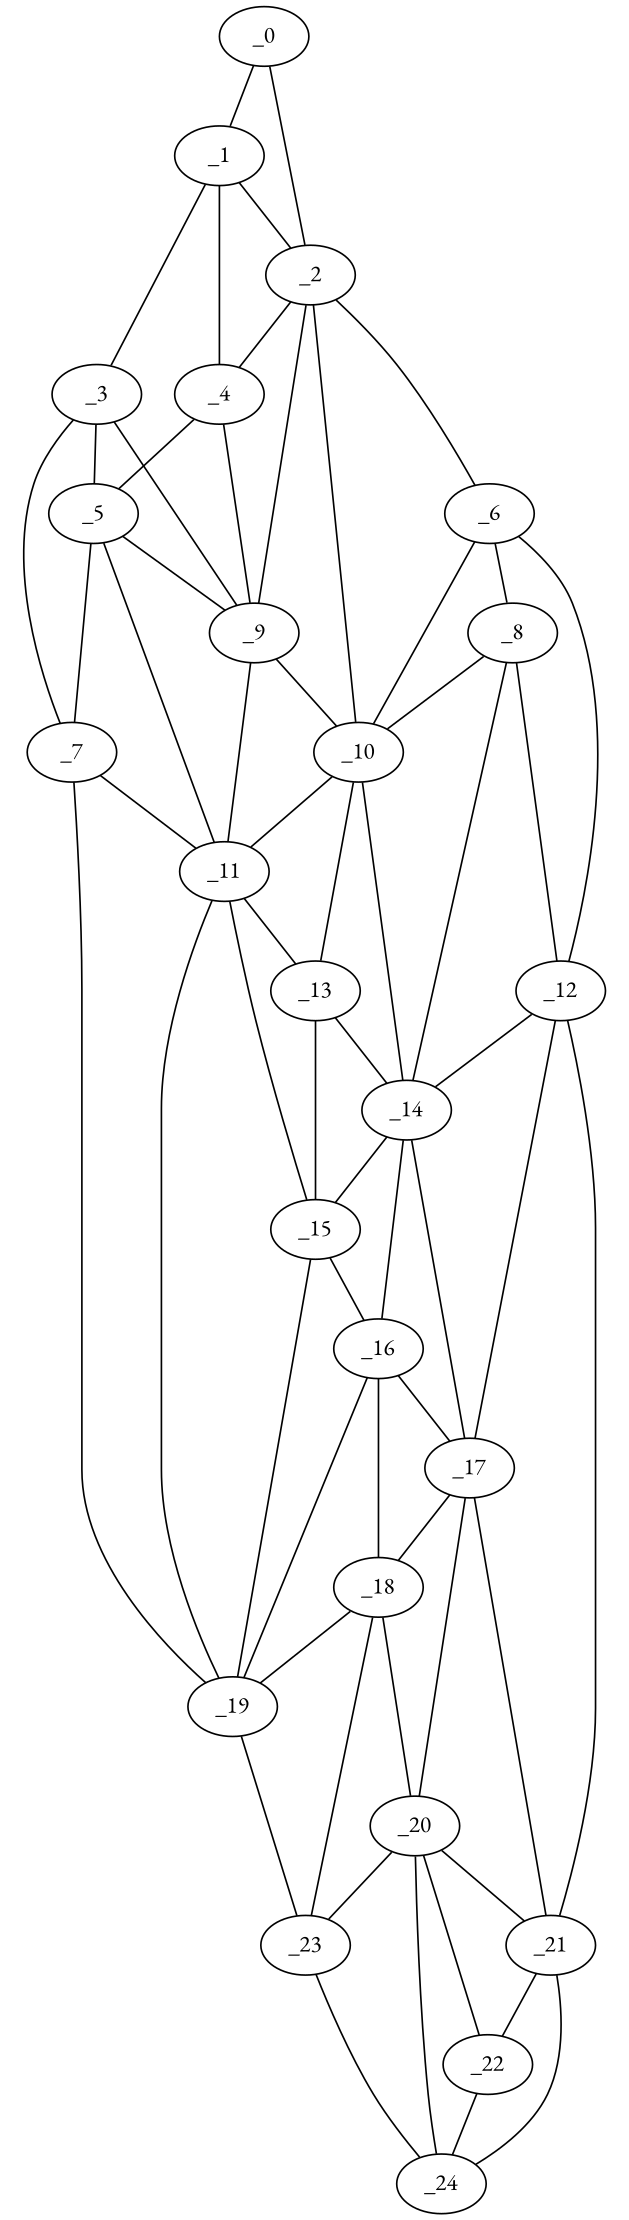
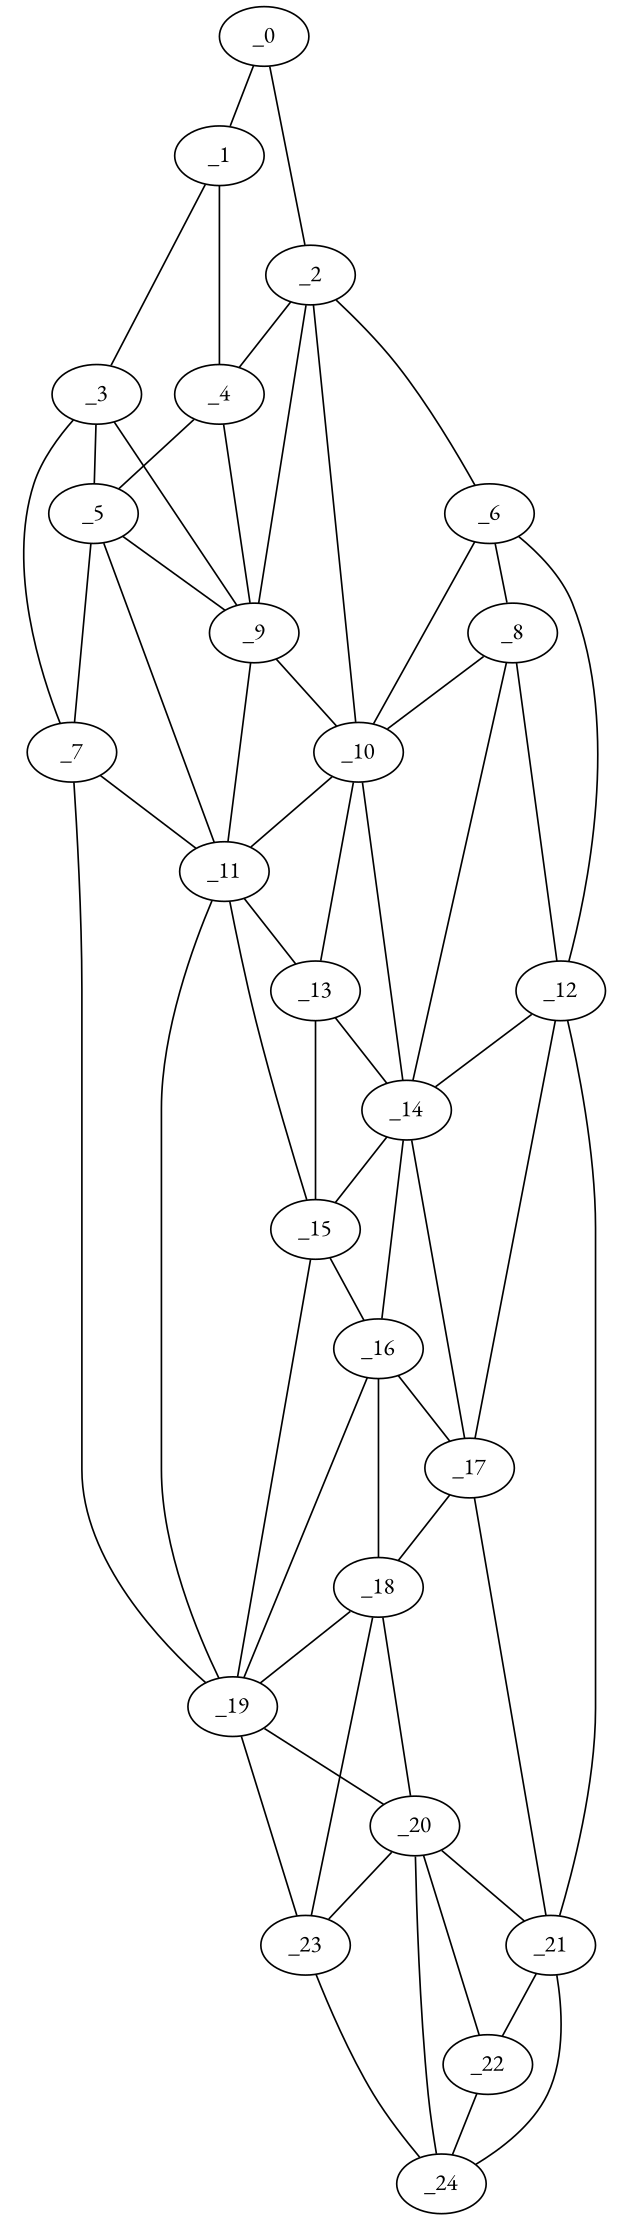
edge "_1" -- "_2": removed
edge "_17" -- "_20": now "_19" -- "_20"
